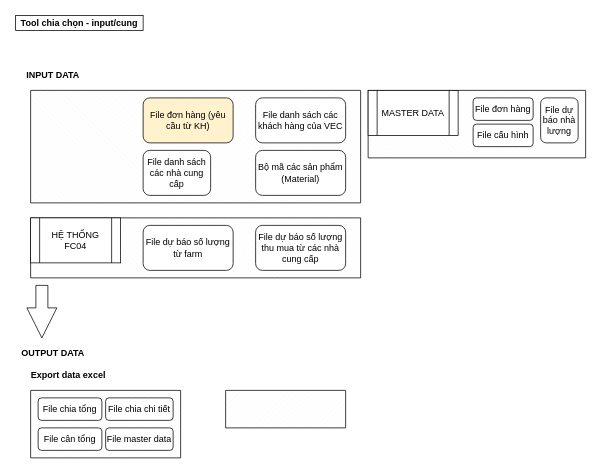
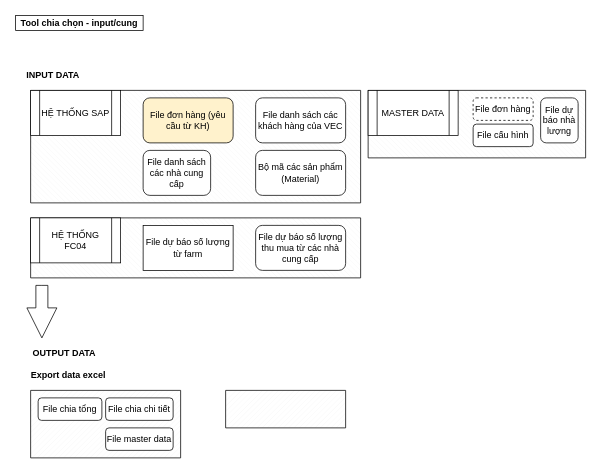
node "File đơn hàng": style solid -> dashed
node "HỆ THỐNG SAP": added
node "File dự báo số lượng từ farm": shape rounded rectangle -> rectangle
node "OUTPUT DATA": moved (53, 353) -> (64, 353)
node "File cân tổng": removed
